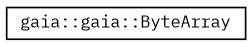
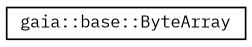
node "gaia::gaia::ByteArray": label "gaia::gaia::ByteArray" -> "gaia::base::ByteArray"
